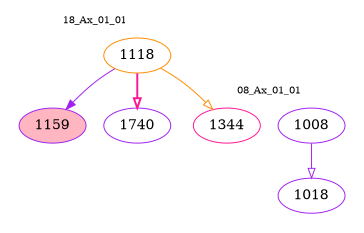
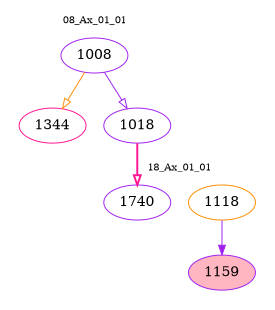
edge "1118" -> "1740": now "1018" -> "1740"
edge "1118" -> "1344": now "1008" -> "1344"
